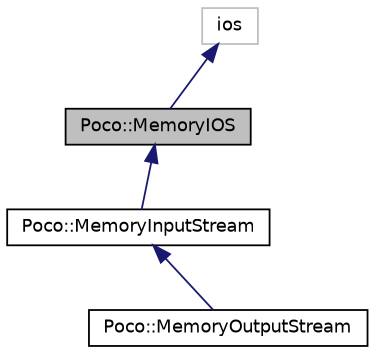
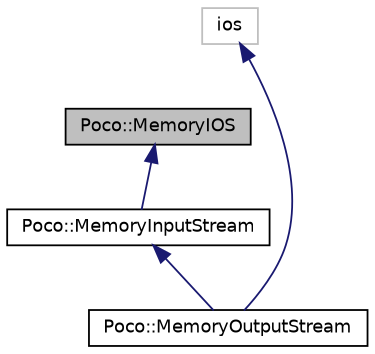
edge "Poco::MemoryIOS" -> "ios": now "Poco::MemoryOutputStream" -> "ios"
